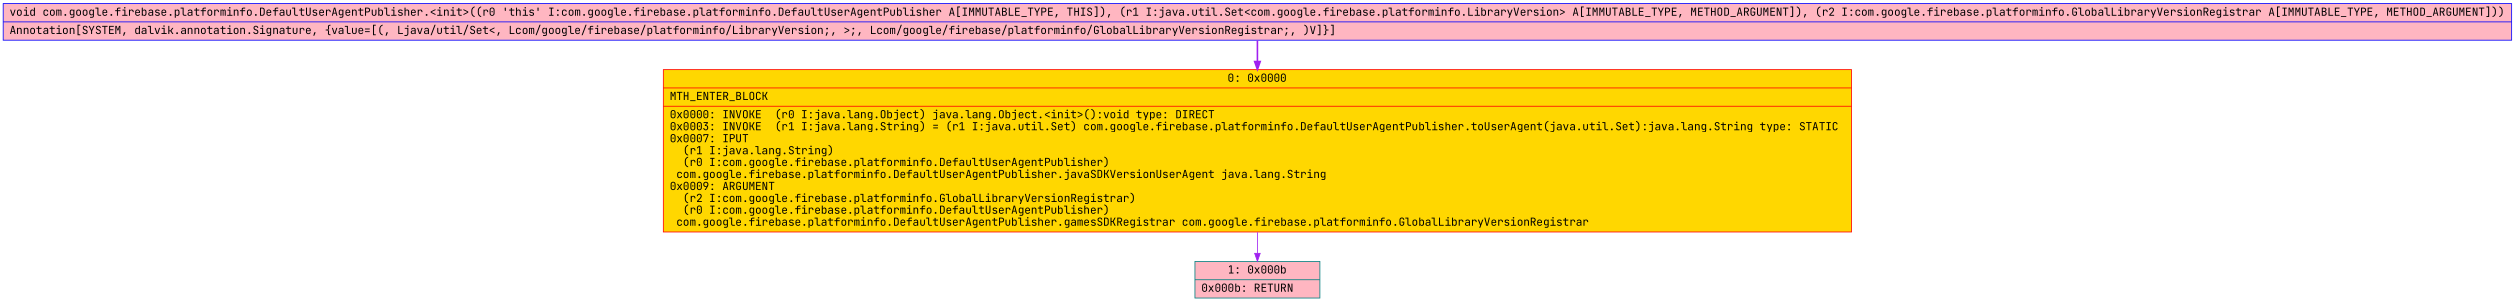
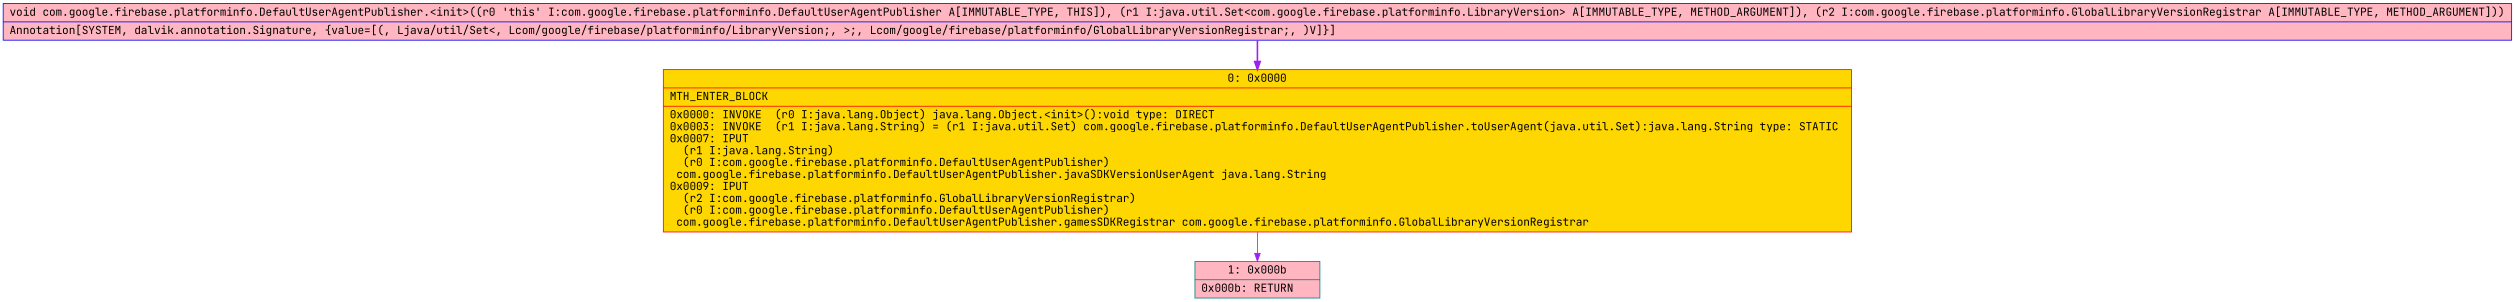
node "0: 0x0000": text "0x0009: ARGUMENT" -> "0x0009: IPUT"
